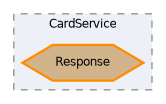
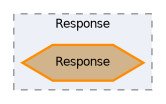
cluster "CardService": label "CardService" -> "Response"
